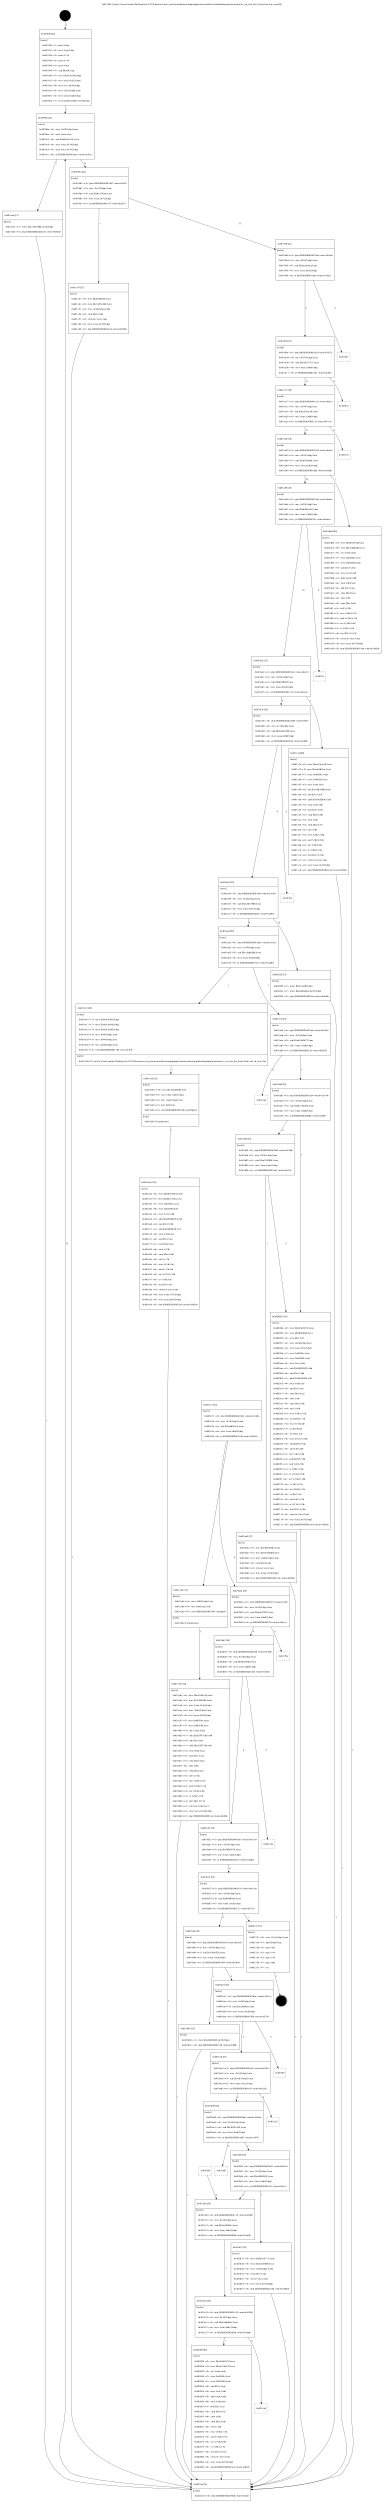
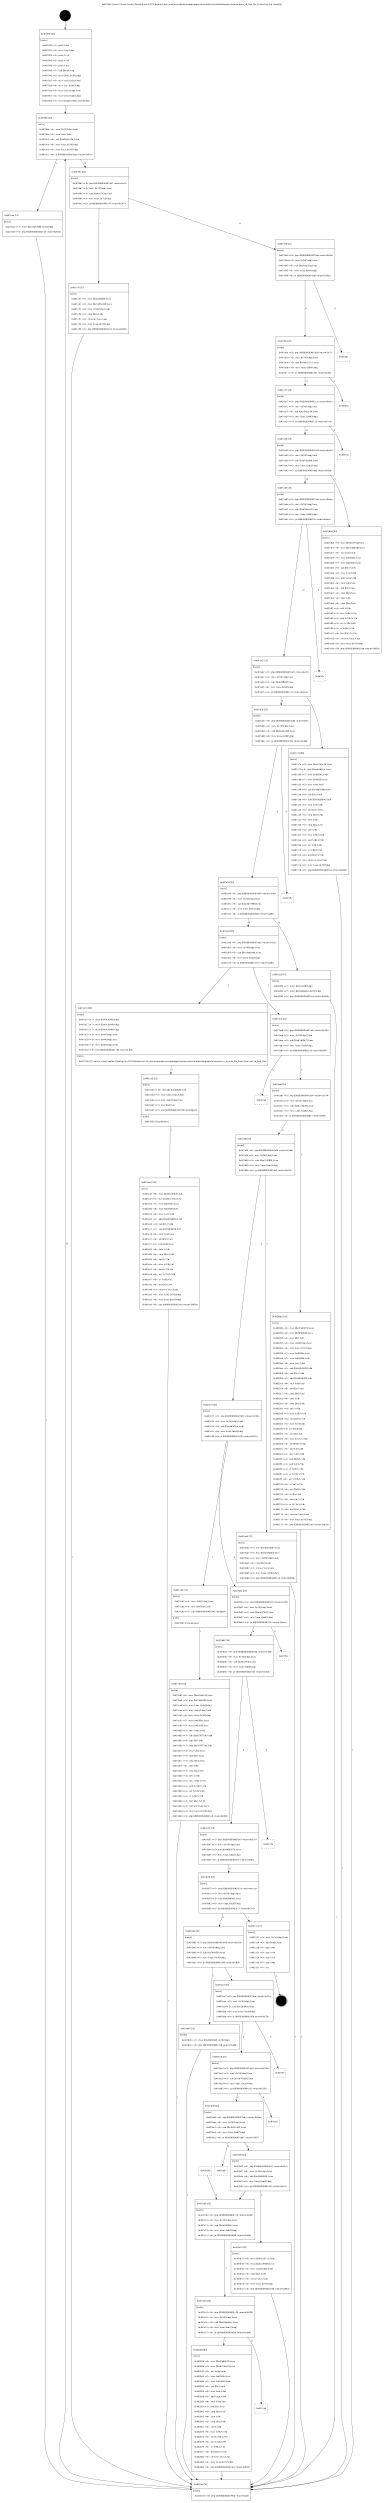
edge "0x401af8 [25]" -> "0x40208b [150]": now "0x401af8 [25]" -> "0x401b11 [25]"
